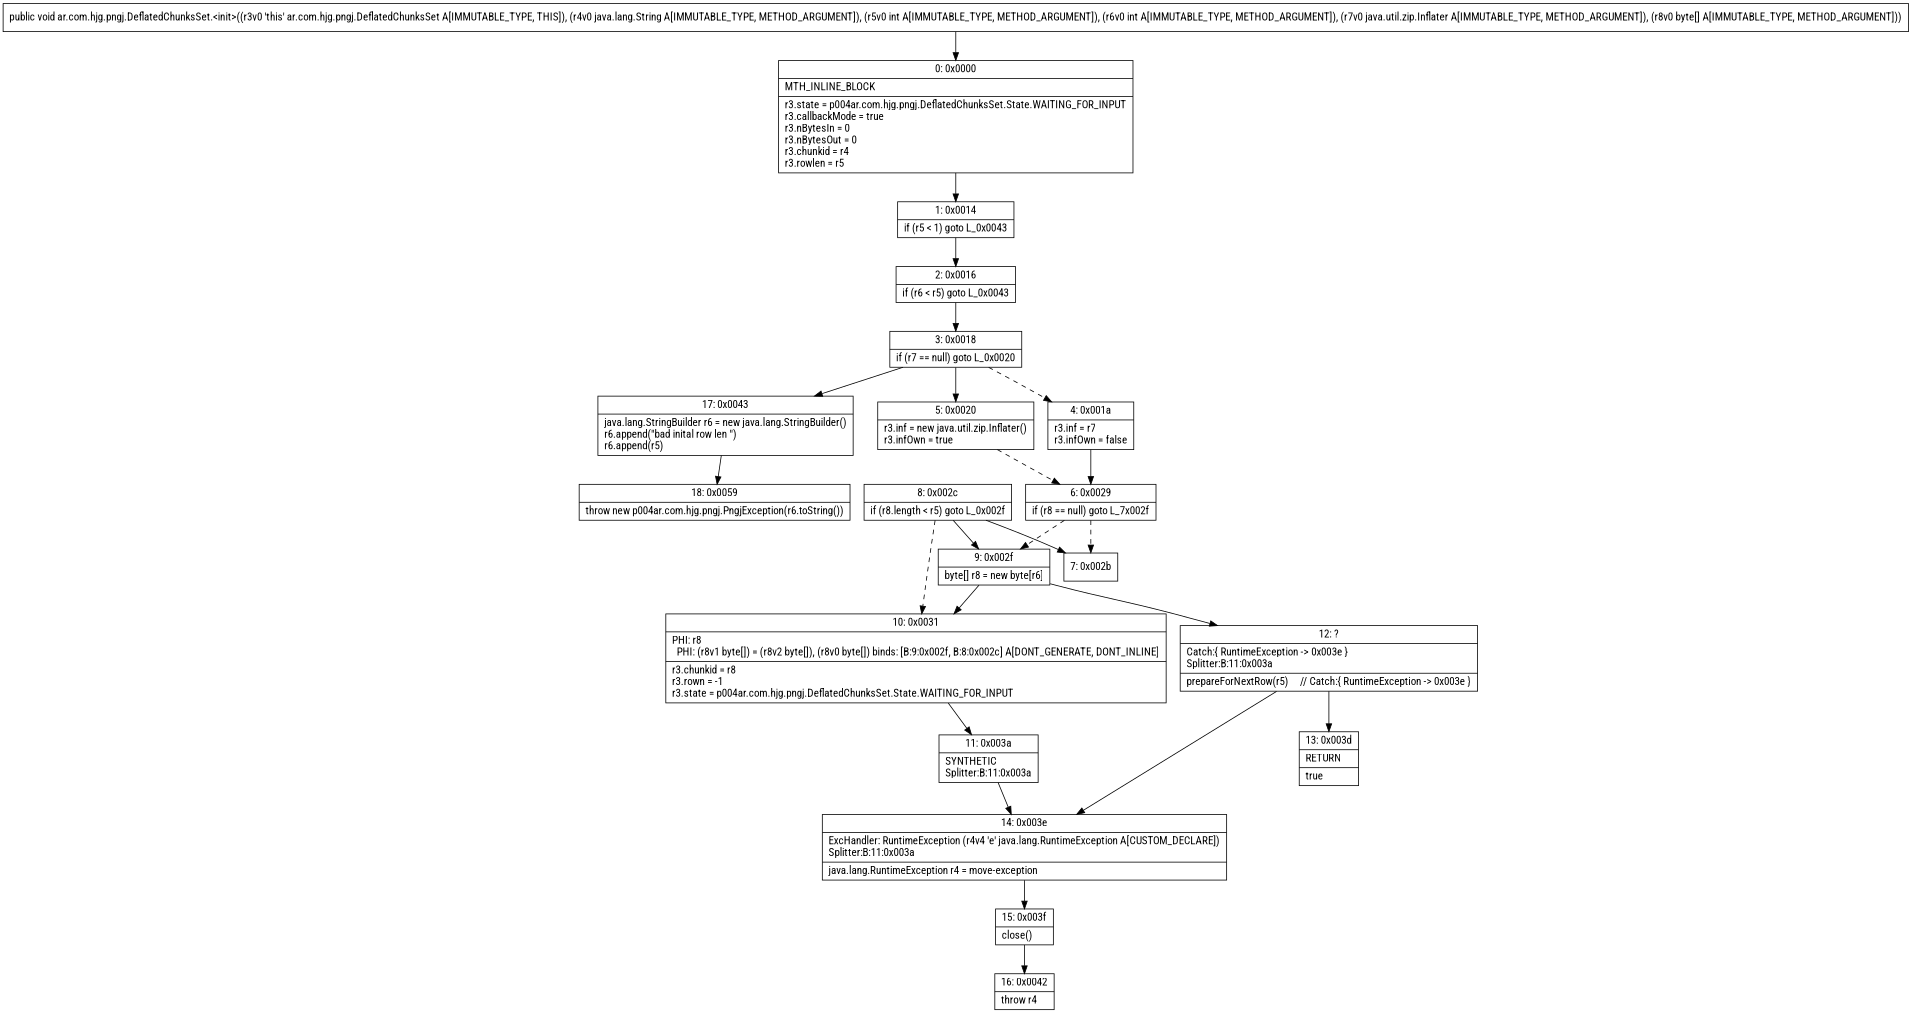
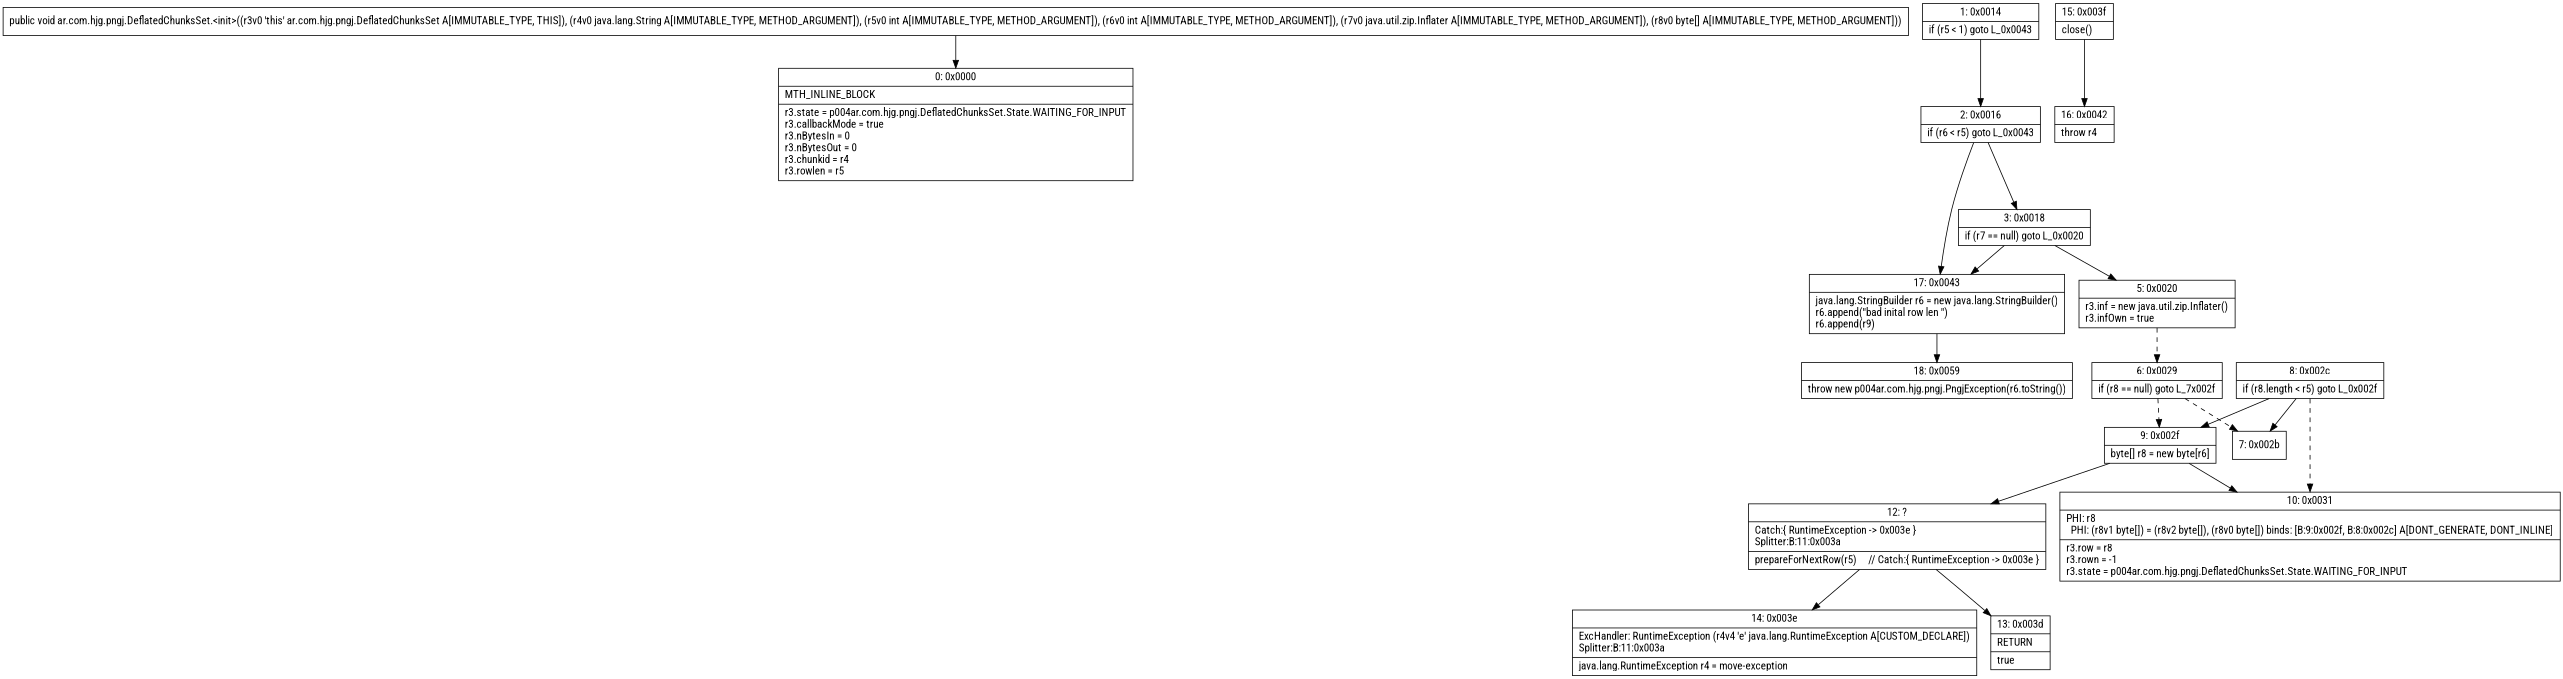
edge "0: 0x0000" -> "1: 0x0014": removed
edge "2: 0x0016" -> "17: 0x0043": added
node "4: 0x001a": removed
node "17: 0x0043": text "r6.append(r5)" -> "r6.append(r9)"
node "10: 0x0031": text "r3.chunkid = r8" -> "r3.row = r8"
node "11: 0x003a": removed
edge "14: 0x003e" -> "15: 0x003f": removed
